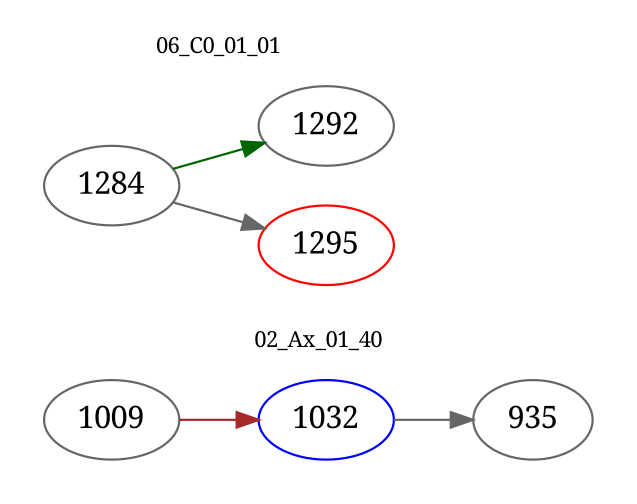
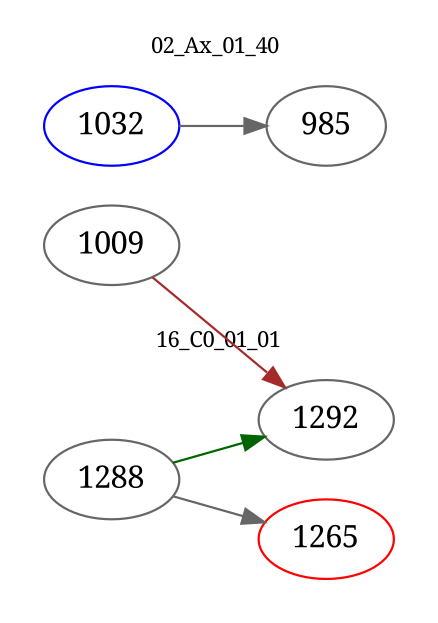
cluster "06_C0_01_01": label "06_C0_01_01" -> "16_C0_01_01"
node "1284": label "1284" -> "1288"
node "1295": label "1295" -> "1265"
edge "1009" -> "1032": now "1009" -> "1292"
node "935": label "935" -> "985"
